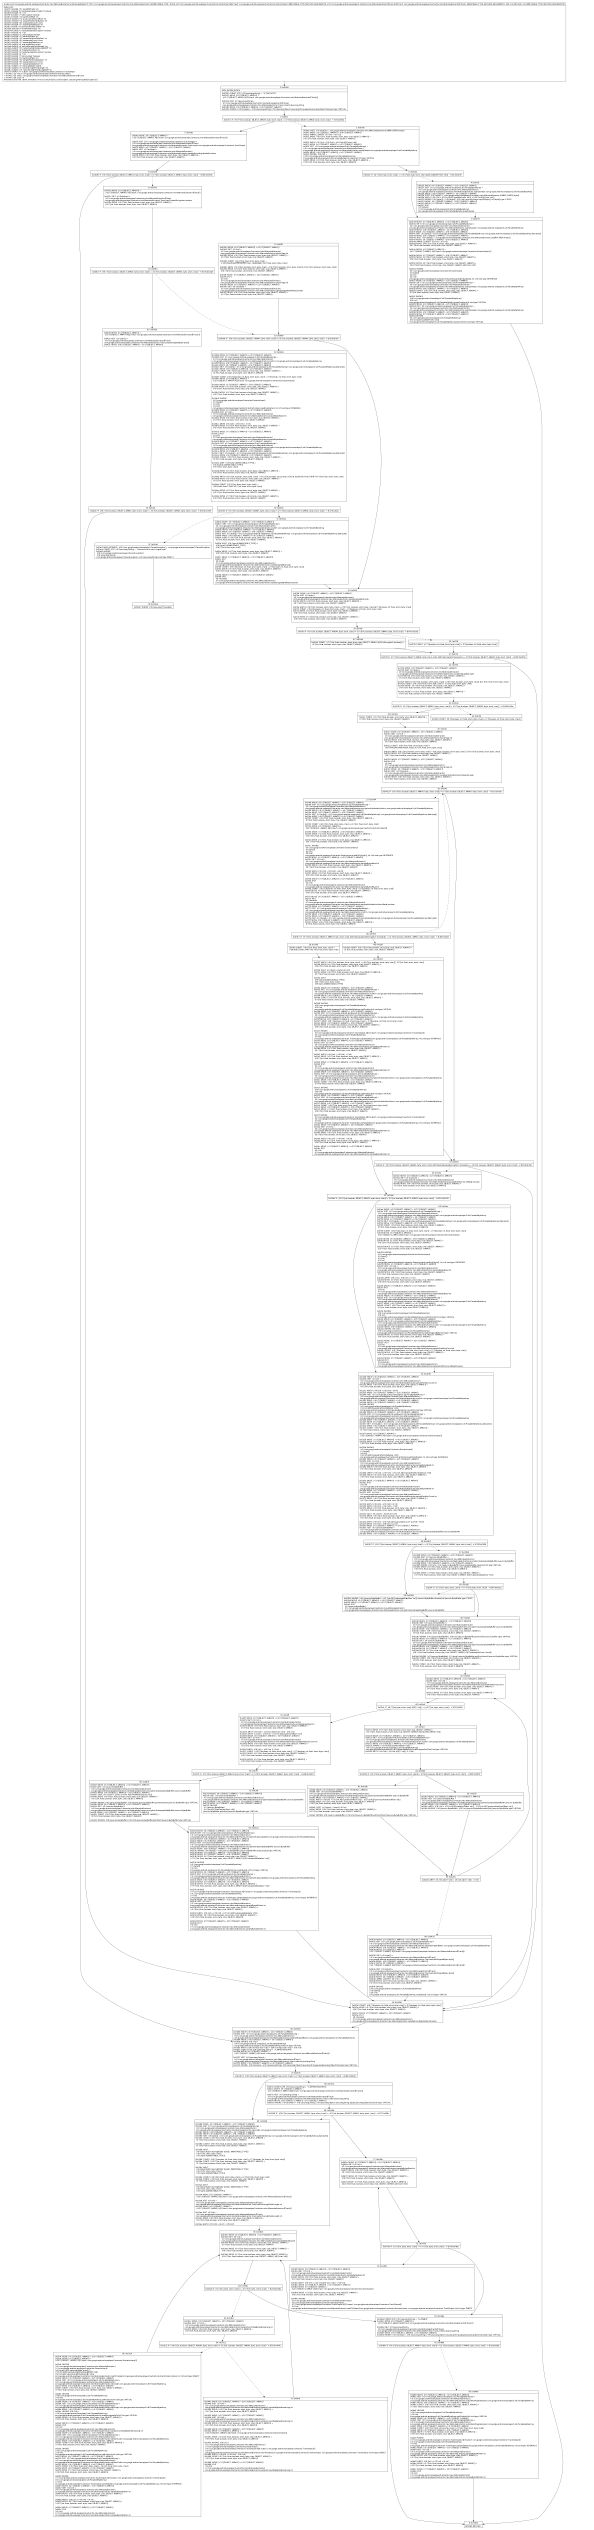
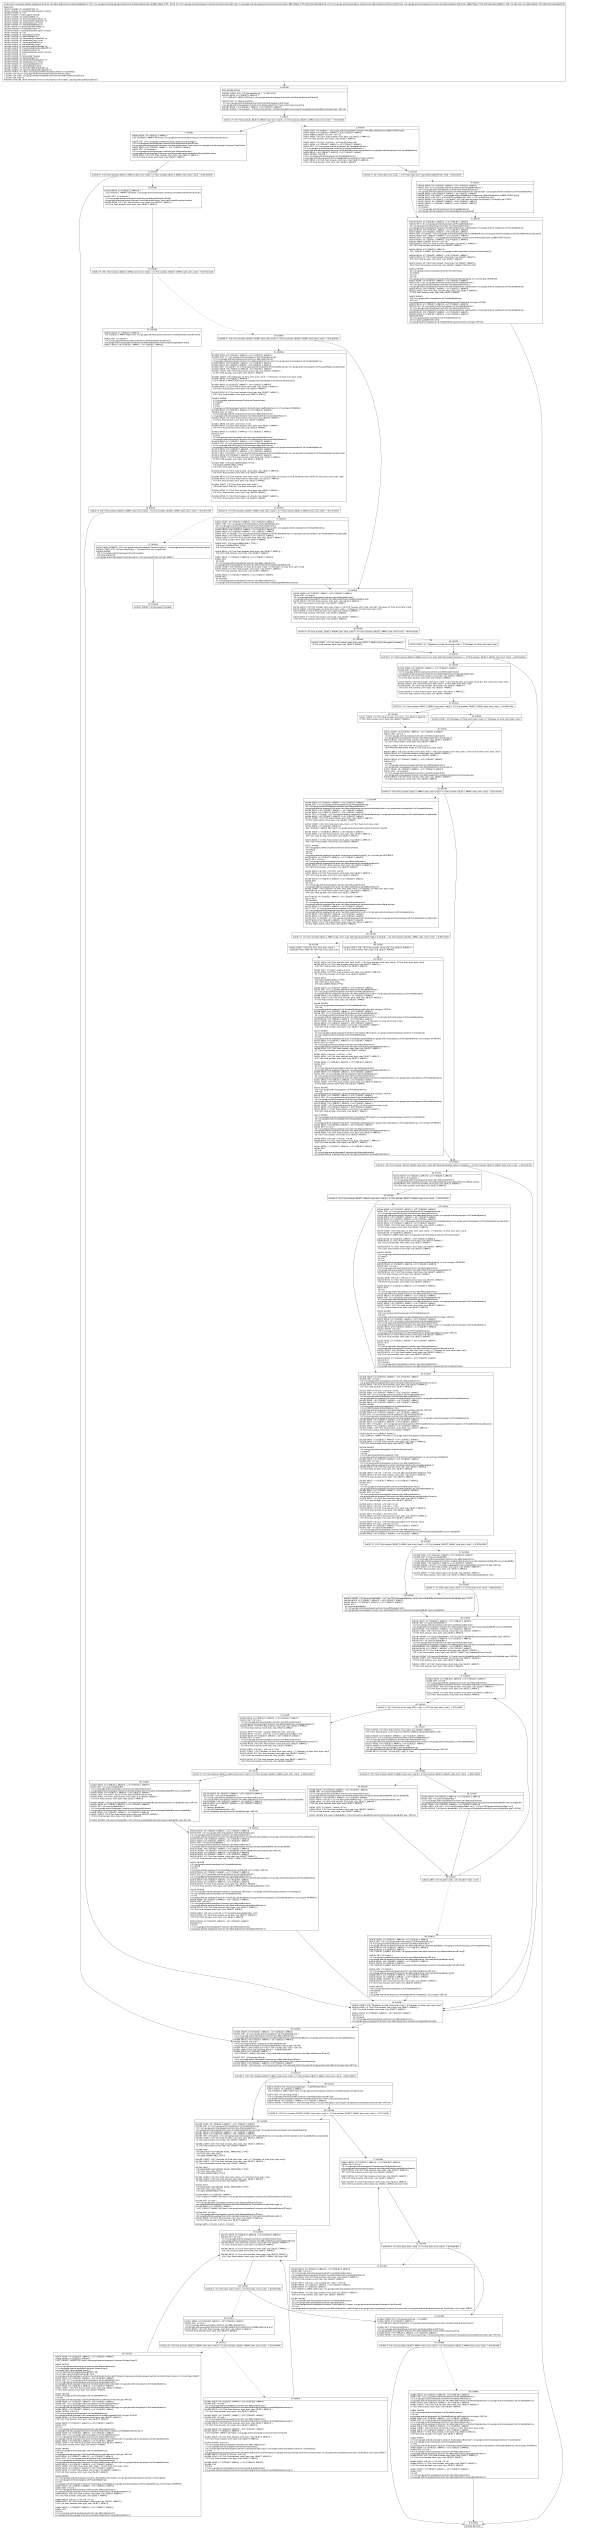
node "11: 0x0082": removed
edge "28: 0x0183" -> "26: 0x0142": now "28: 0x0183" -> "29: 0x0185"
edge "30: 0x0187" -> "33: 0x01e8": now "32: 0x01e2" -> "33: 0x01e8"
